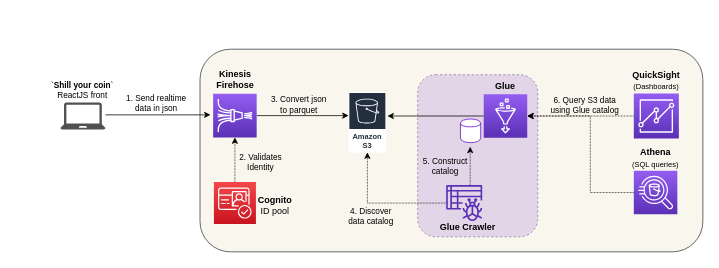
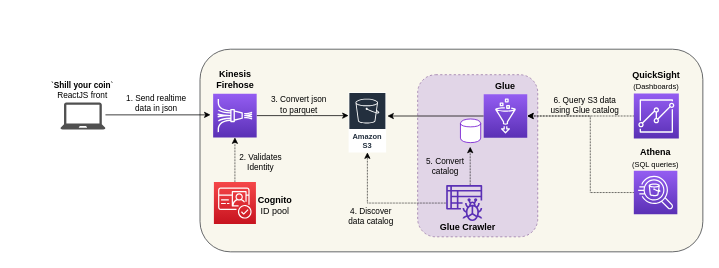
node "5. Construct catalog": label "5. Construct catalog" -> "5. Convert catalog"
